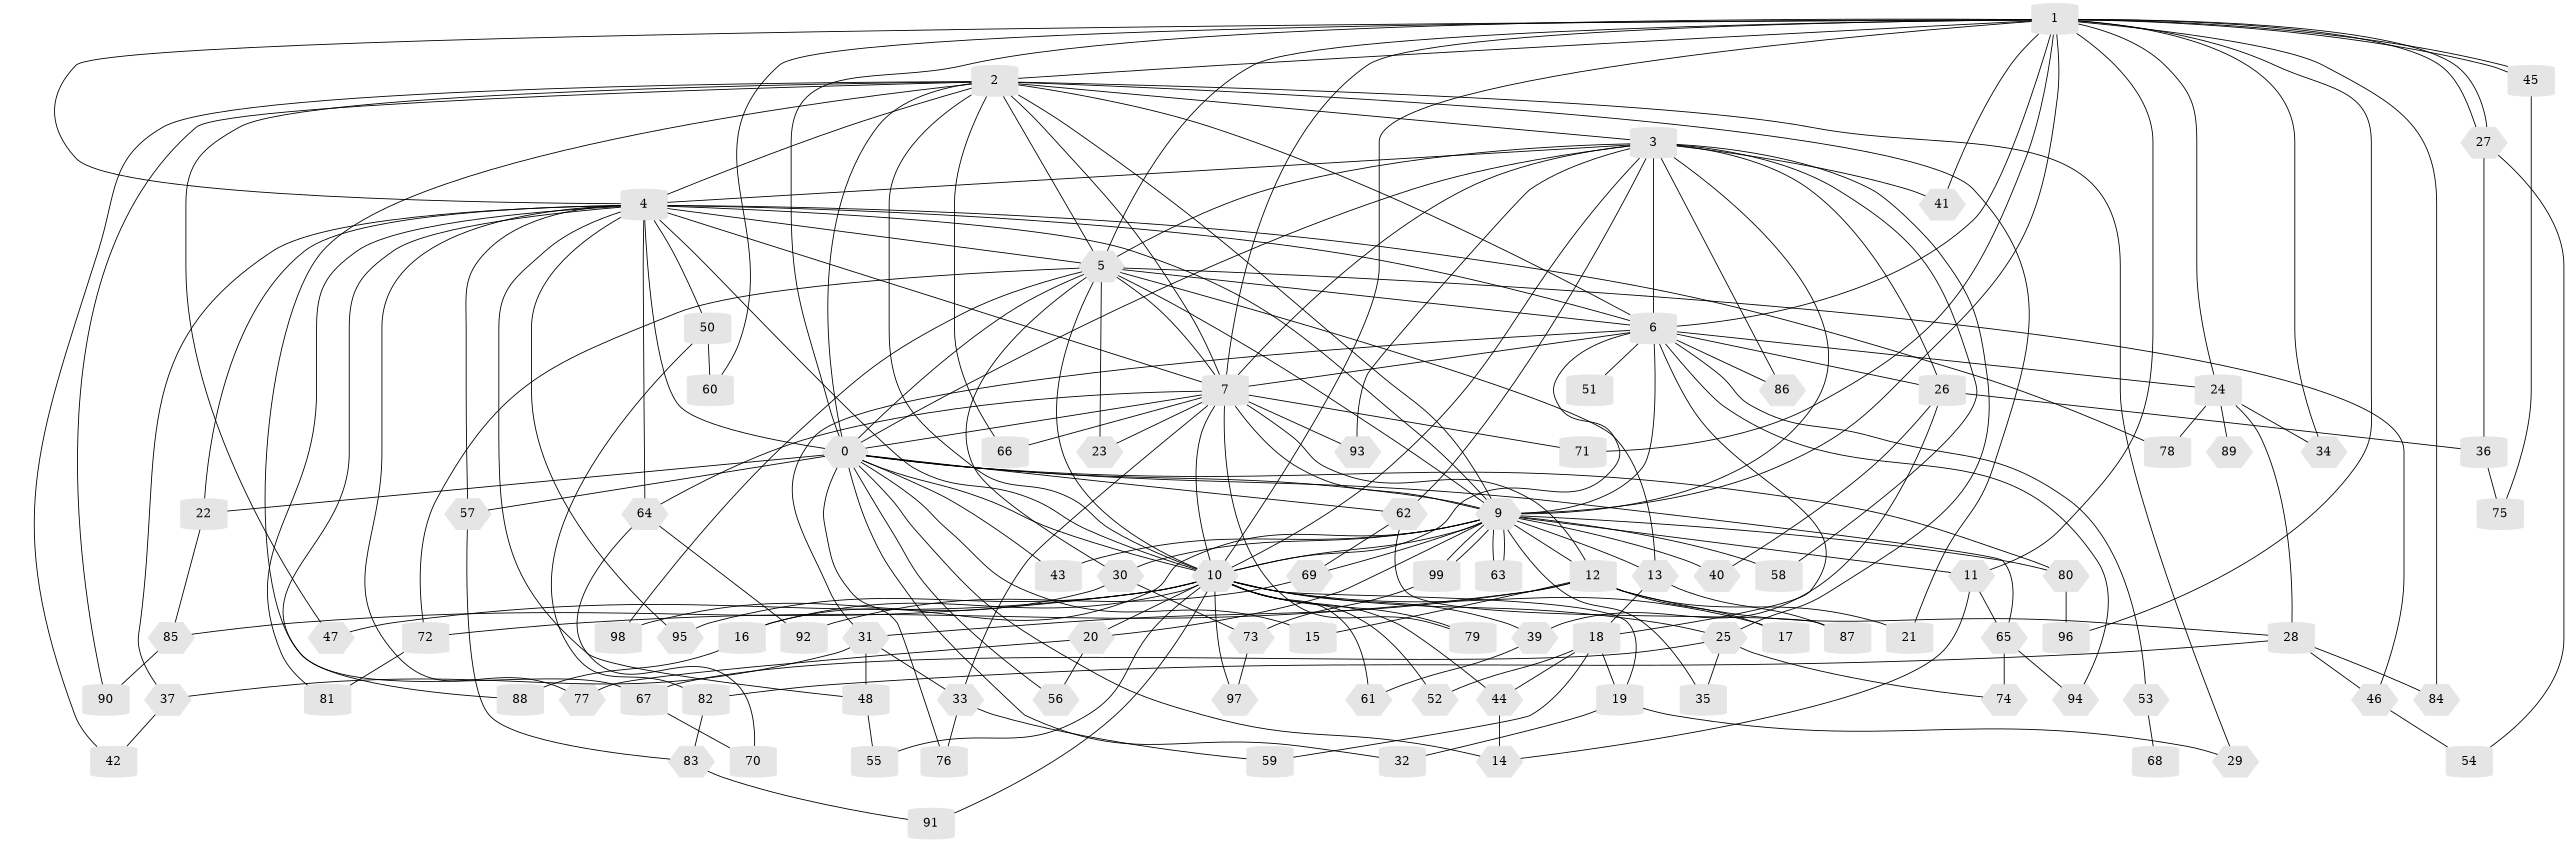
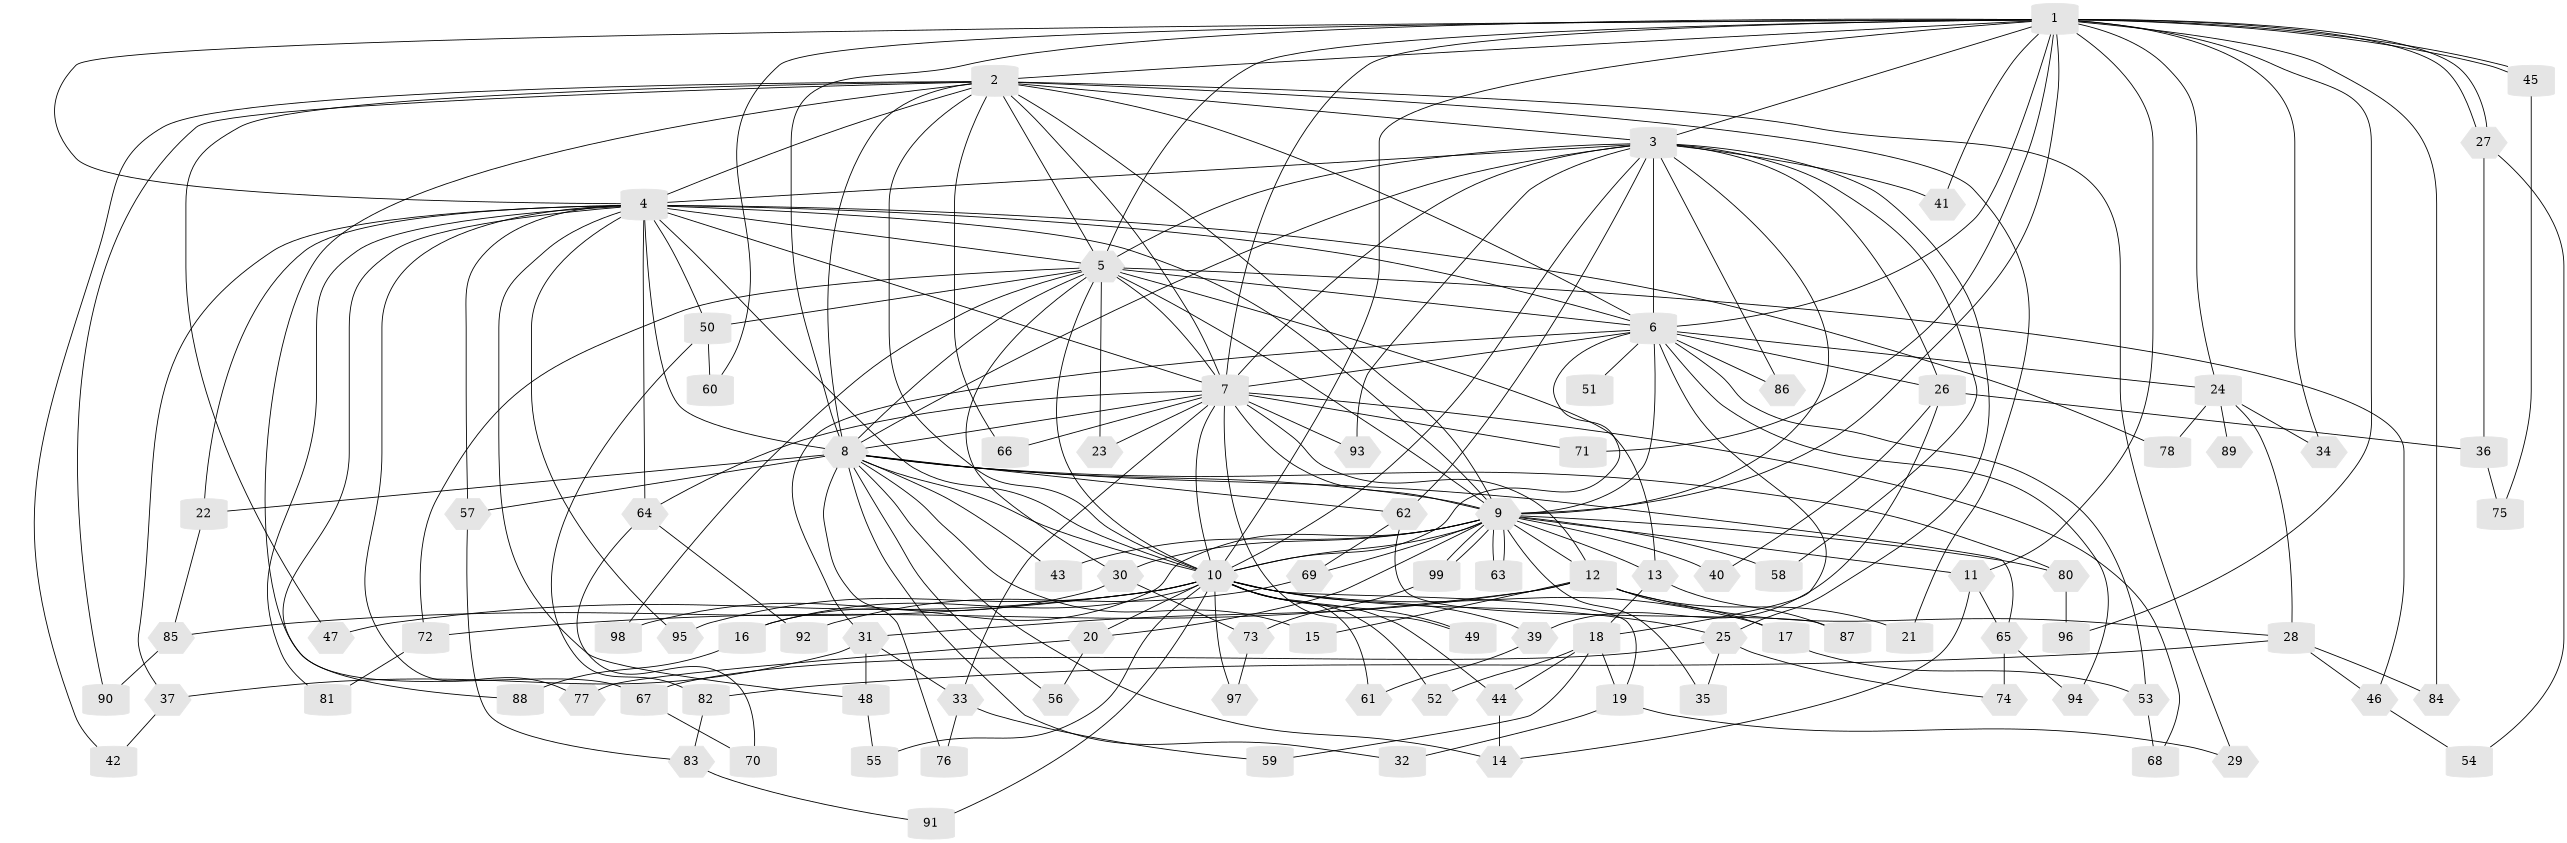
edge "1" -- "3": added
edge "5" -- "50": added
node "0": label "0" -> "8"
edge "7" -- "68": added
node "79": label "79" -> "49"
edge "17" -- "53": added
